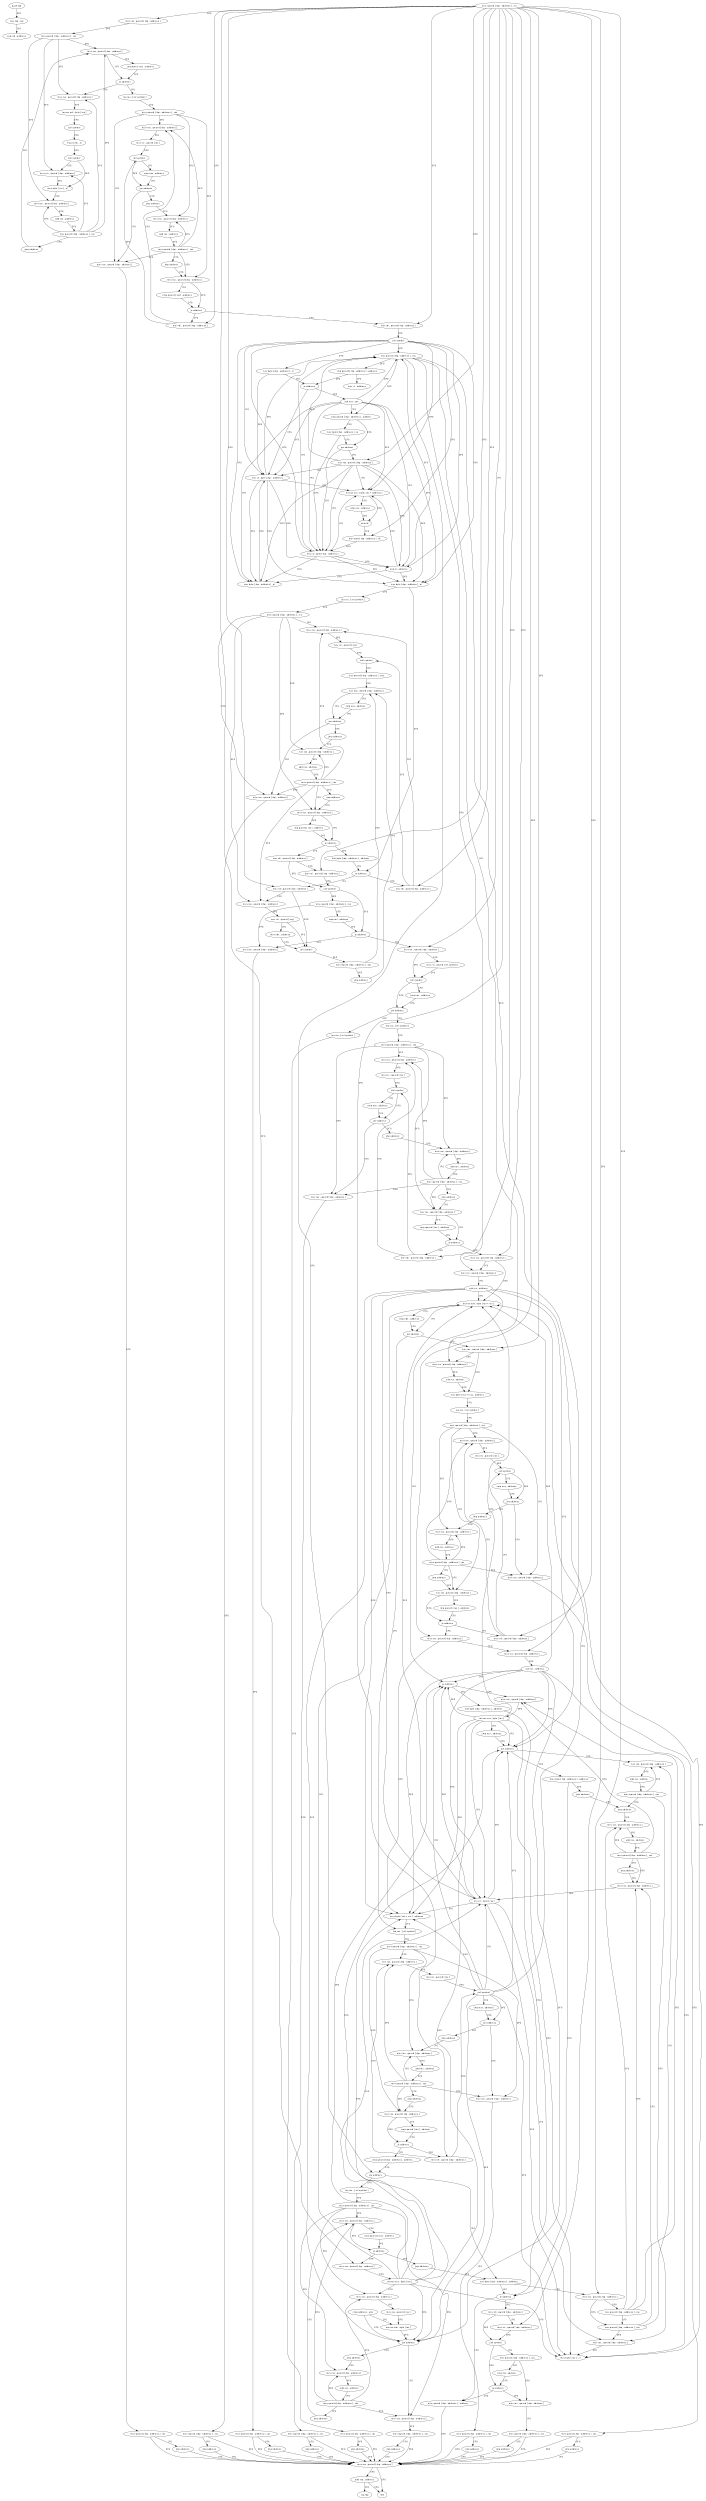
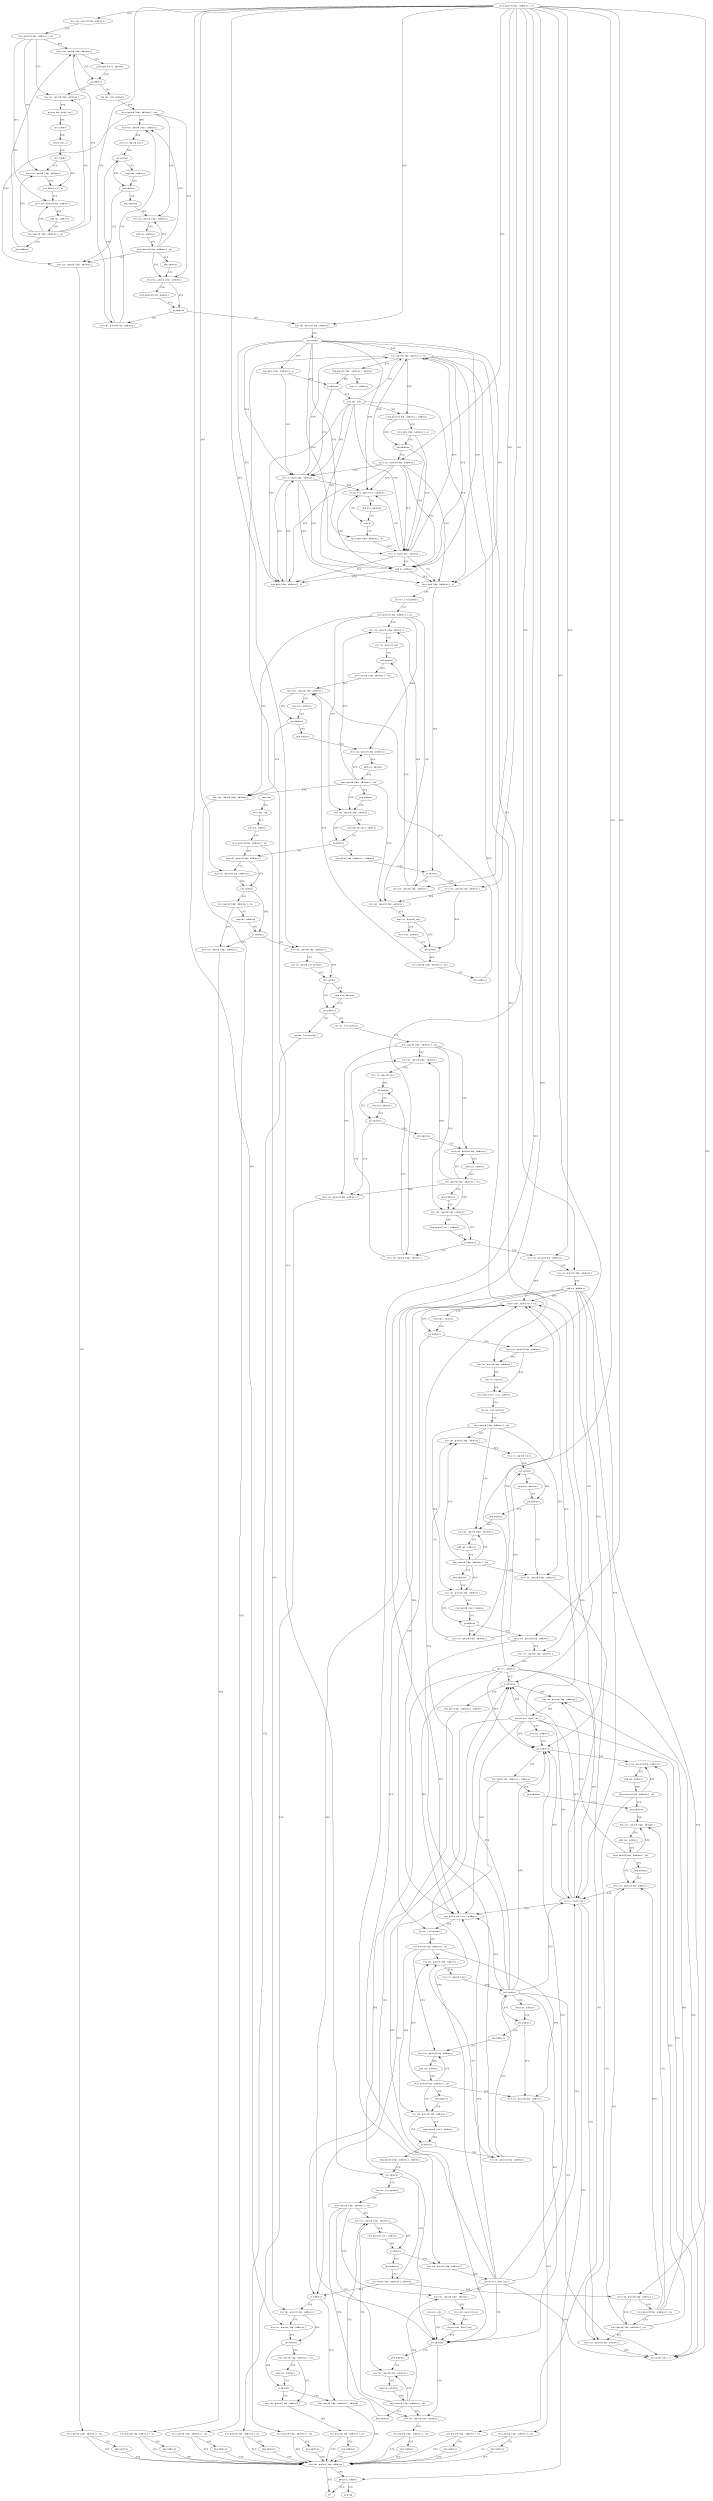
edge "sub eax , eax" -> "movsx ecx , byte [ rax + address ]": removed, label "DFG"
node "mov qword [ rbp - address ] , rdi": added
edge "mov cl , byte [ rax ]" -> "mov byte [ rax ] , cl": now "mov cl , byte [ rax ]" -> "add rsp , address"
node "cmp address , edx": label "cmp address , edx" -> "cmp ecx , edx"
